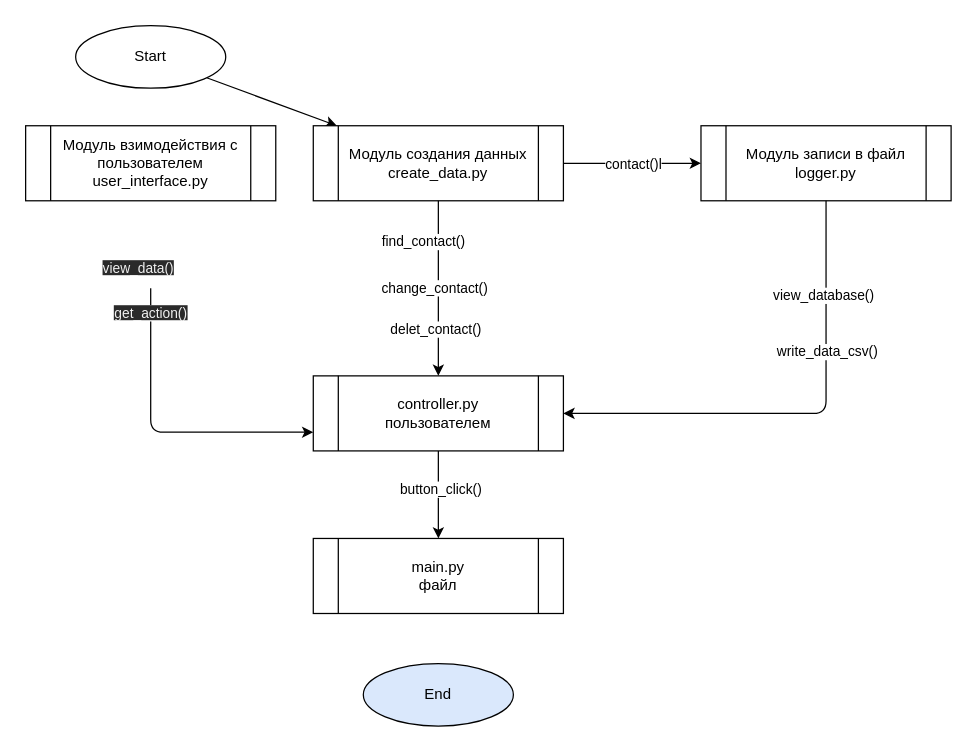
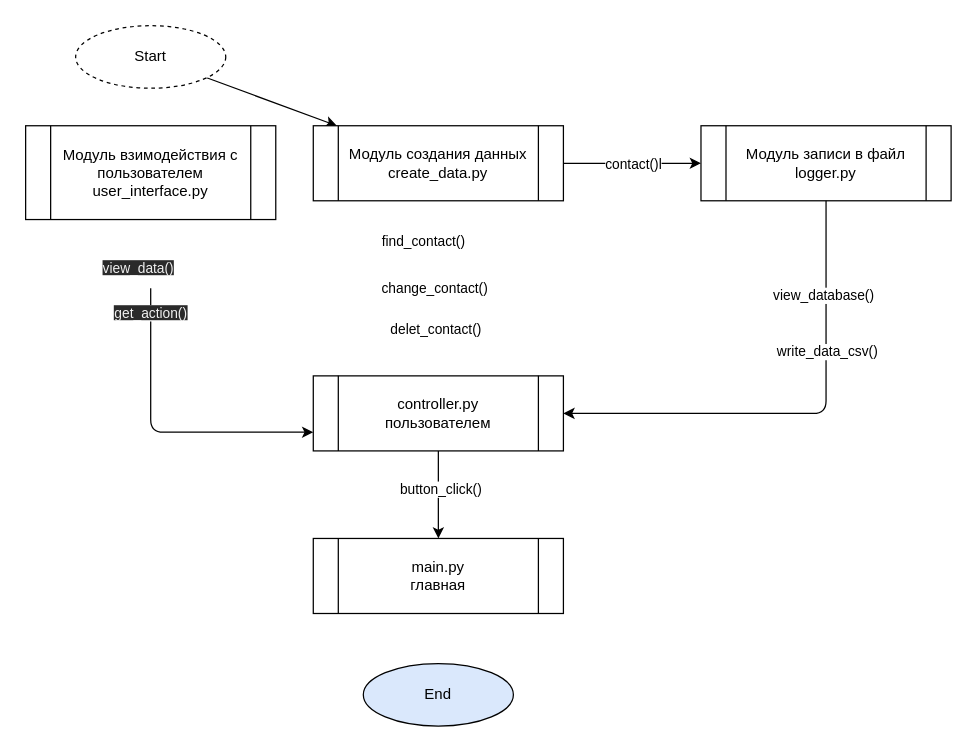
node "Start": style solid -> dashed
node "Модуль взимодействия с пользователем user_interface.py": size 250x75 -> 250x94
edge "Модуль создания данных create_data.py" -> "controller.py пользователем": removed
node "main.py файл": label "main.py файл" -> "main.py главная"
